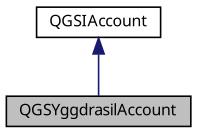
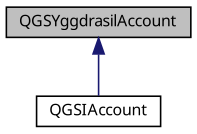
edge "QGSYggdrasilAccount" -> "QGSIAccount": reversed
